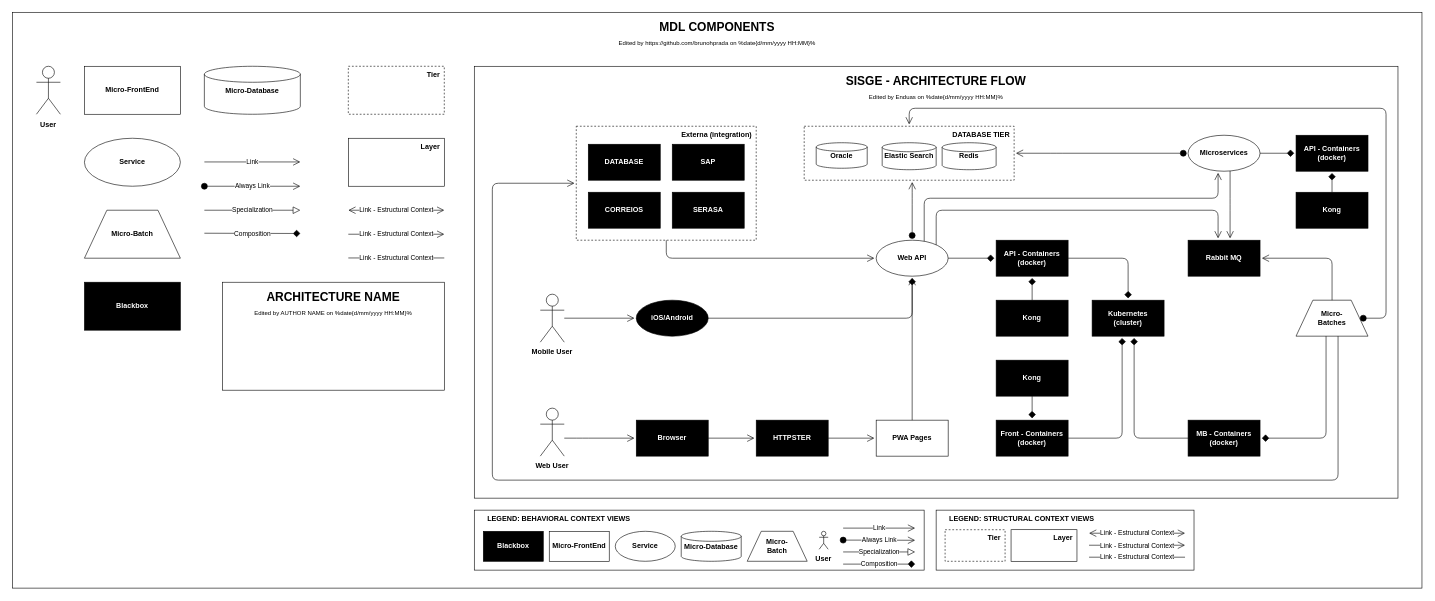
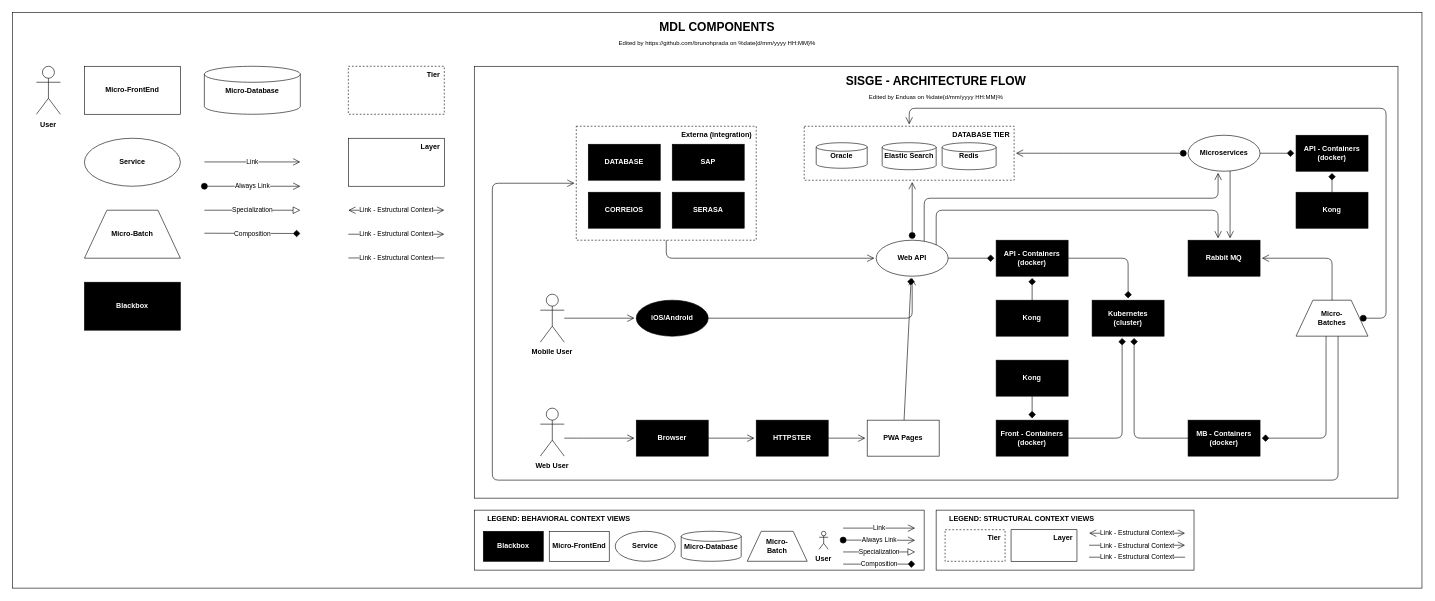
node "ARCHITECTURE NAME Edited by AUTHOR NAME on %date{d/mm/yyyy HH:MM}%": removed
node "PWA Pages": moved (912, 438) -> (903, 438)
